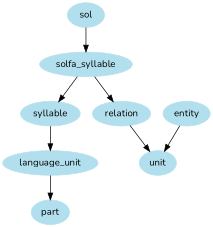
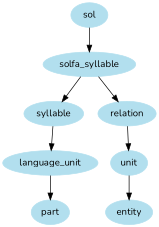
edge "entity" -> "unit": reversed
